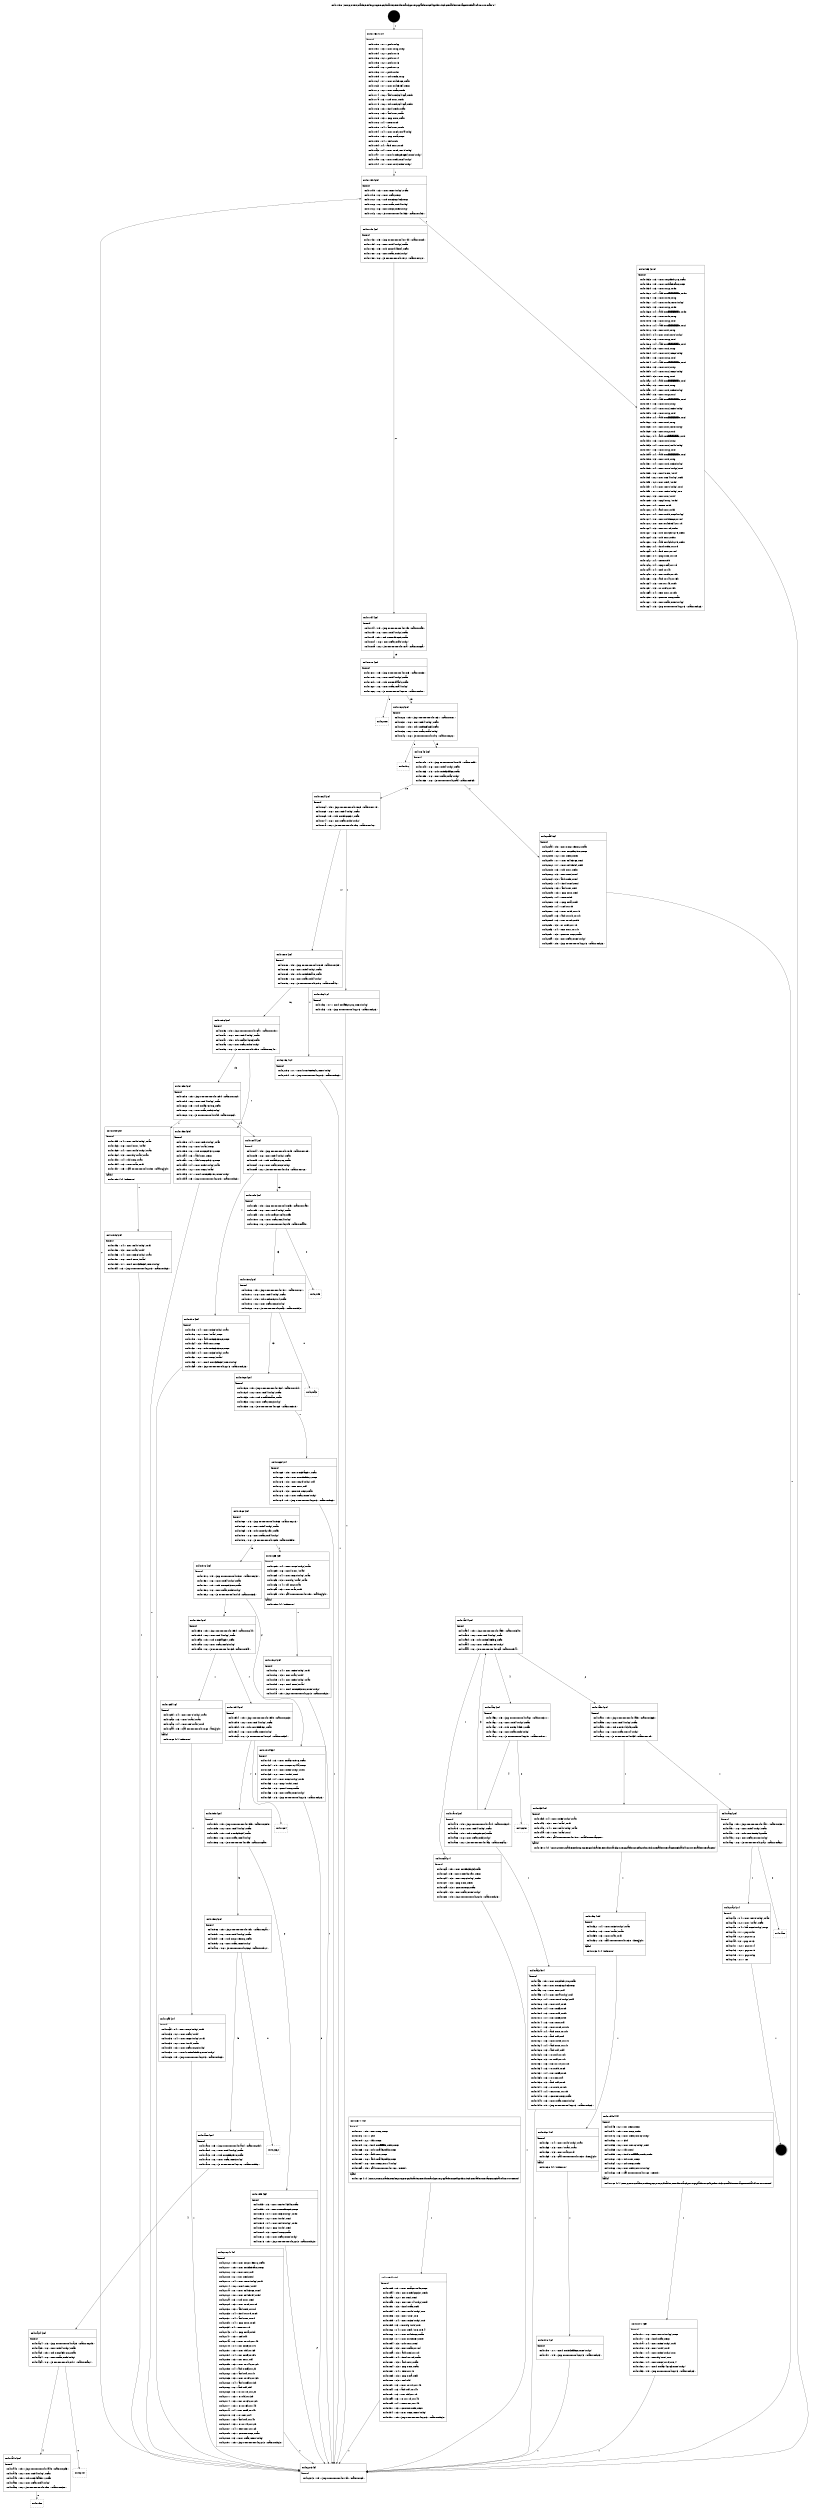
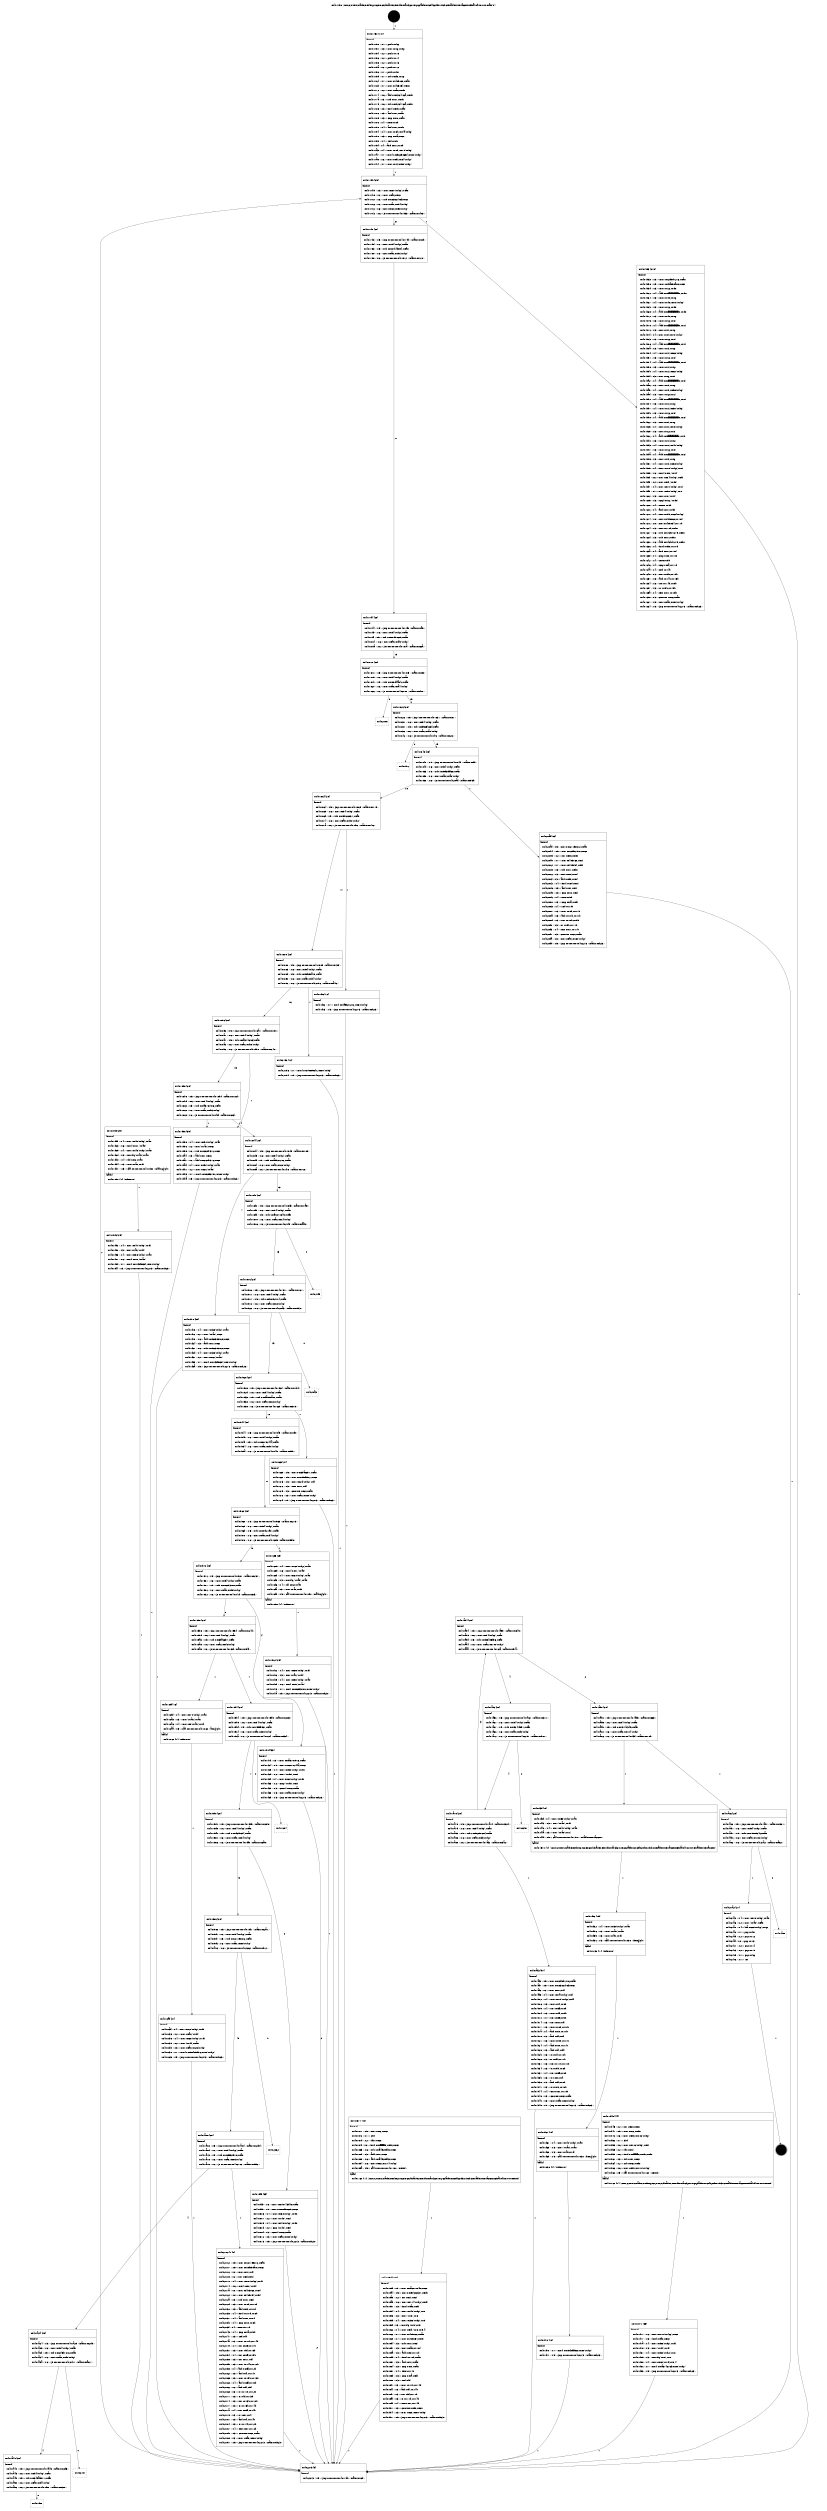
edge "0x4017bb [29]" -> "0x4017d8 [28]": added, label "21"
edge "0x4018b8 [28]" -> "0x401dbf [29]": now "0x4018b8 [28]" -> "0x401d98 [39]"
node "0x401944 [28]": added
node "0x401cca [27]": removed
edge "0x401a08 [28]" -> "0x402102 [148]": added, label "1"
